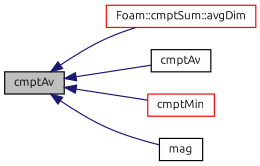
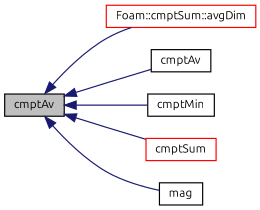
node "cmptMin": color red -> black
node "cmptSum": added
